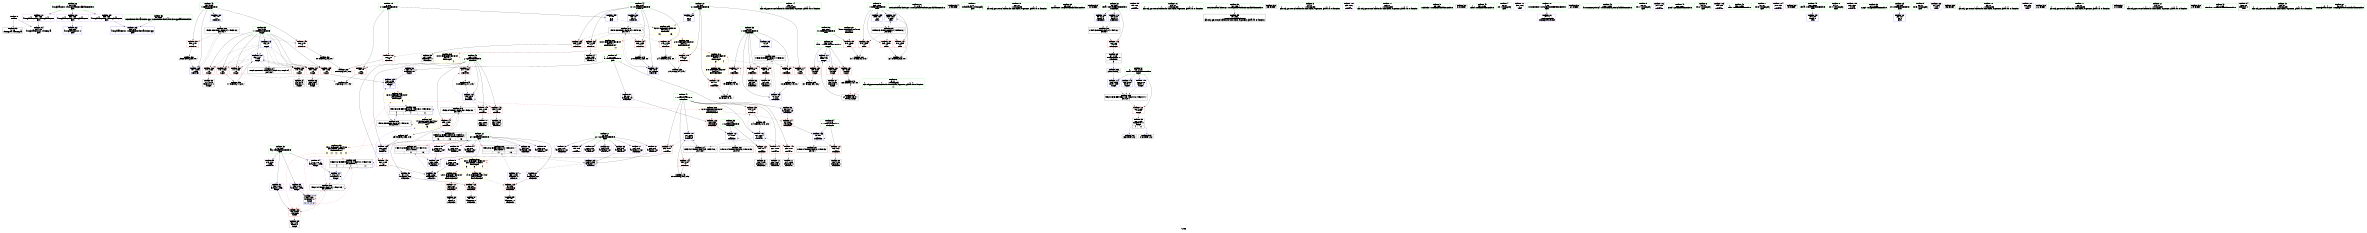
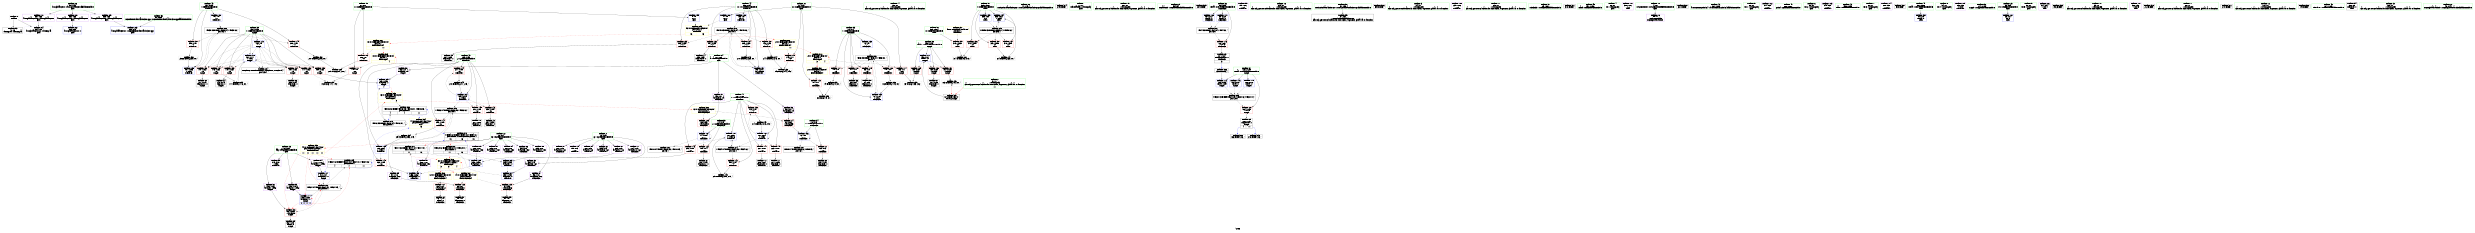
edge "NodeID: 83" -> "NodeID: 183": now "NodeID: 83" -> "NodeID: 184"
